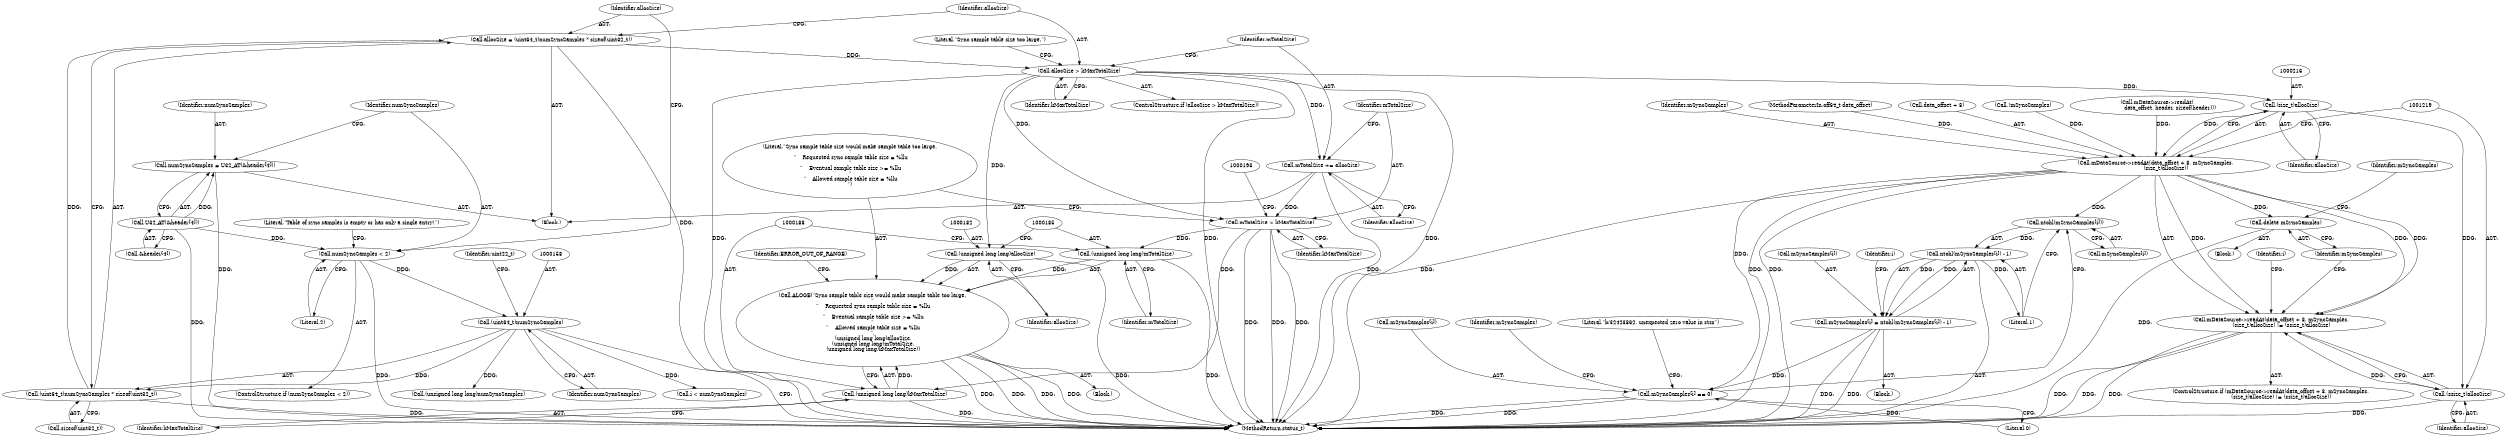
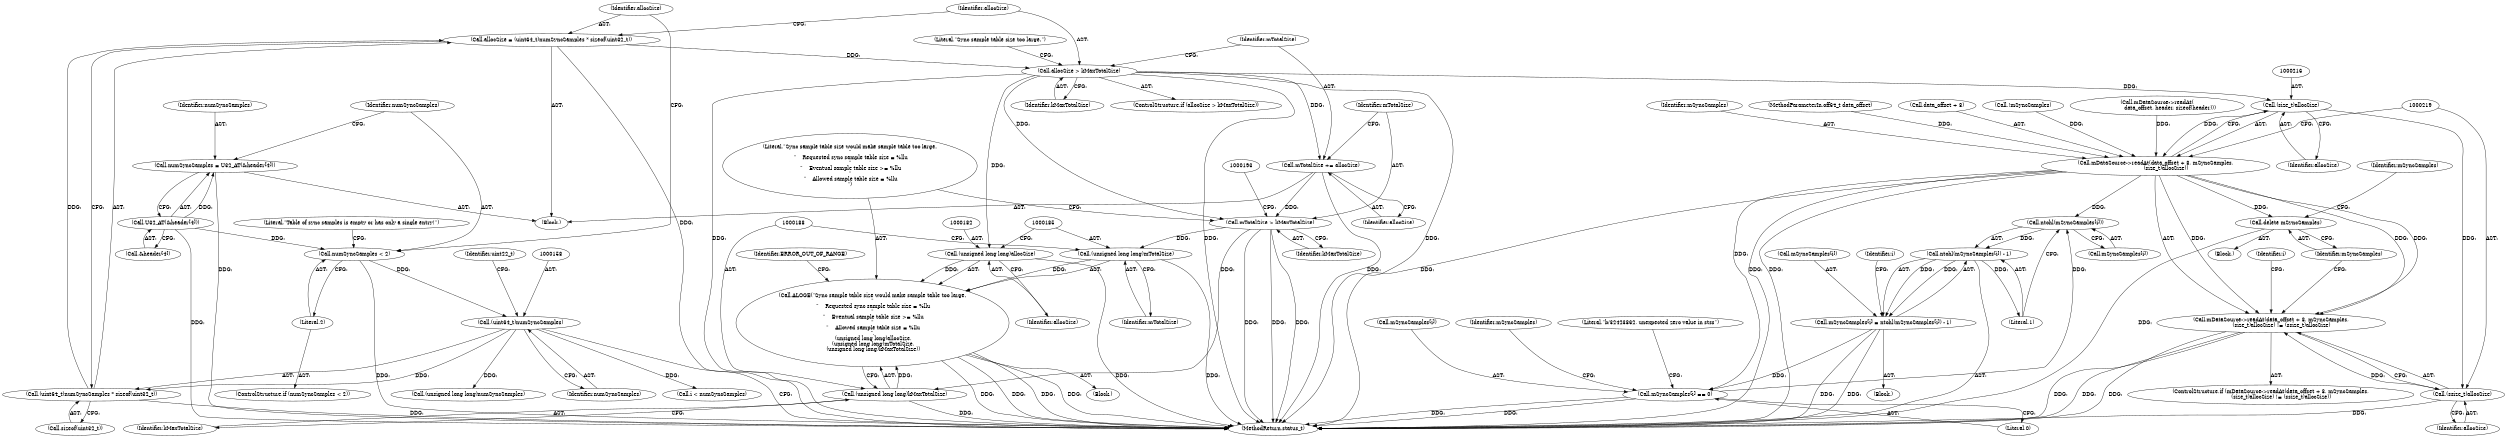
node "1001219": label "1001219" -> "1000219"
edge "(Call,mSyncSamples[i] == 0)" -> "(Call,ntohl(mSyncSamples[i]))": label "CFG: " -> "DDG: "
edge "(Call,numSyncSamples < 2)" -> "(ControlStructure,if (numSyncSamples < 2))": now "(Literal,2)" -> "(ControlStructure,if (numSyncSamples < 2))"
edge "(Literal,0)" -> "(Call,mSyncSamples[i] == 0)": label "DDG: " -> "AST: "
